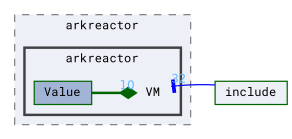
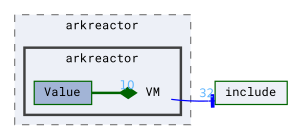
edge "include" -> "VM": reversed
